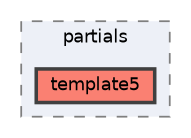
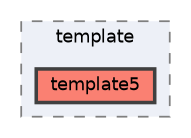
cluster "partials": label "partials" -> "template"
